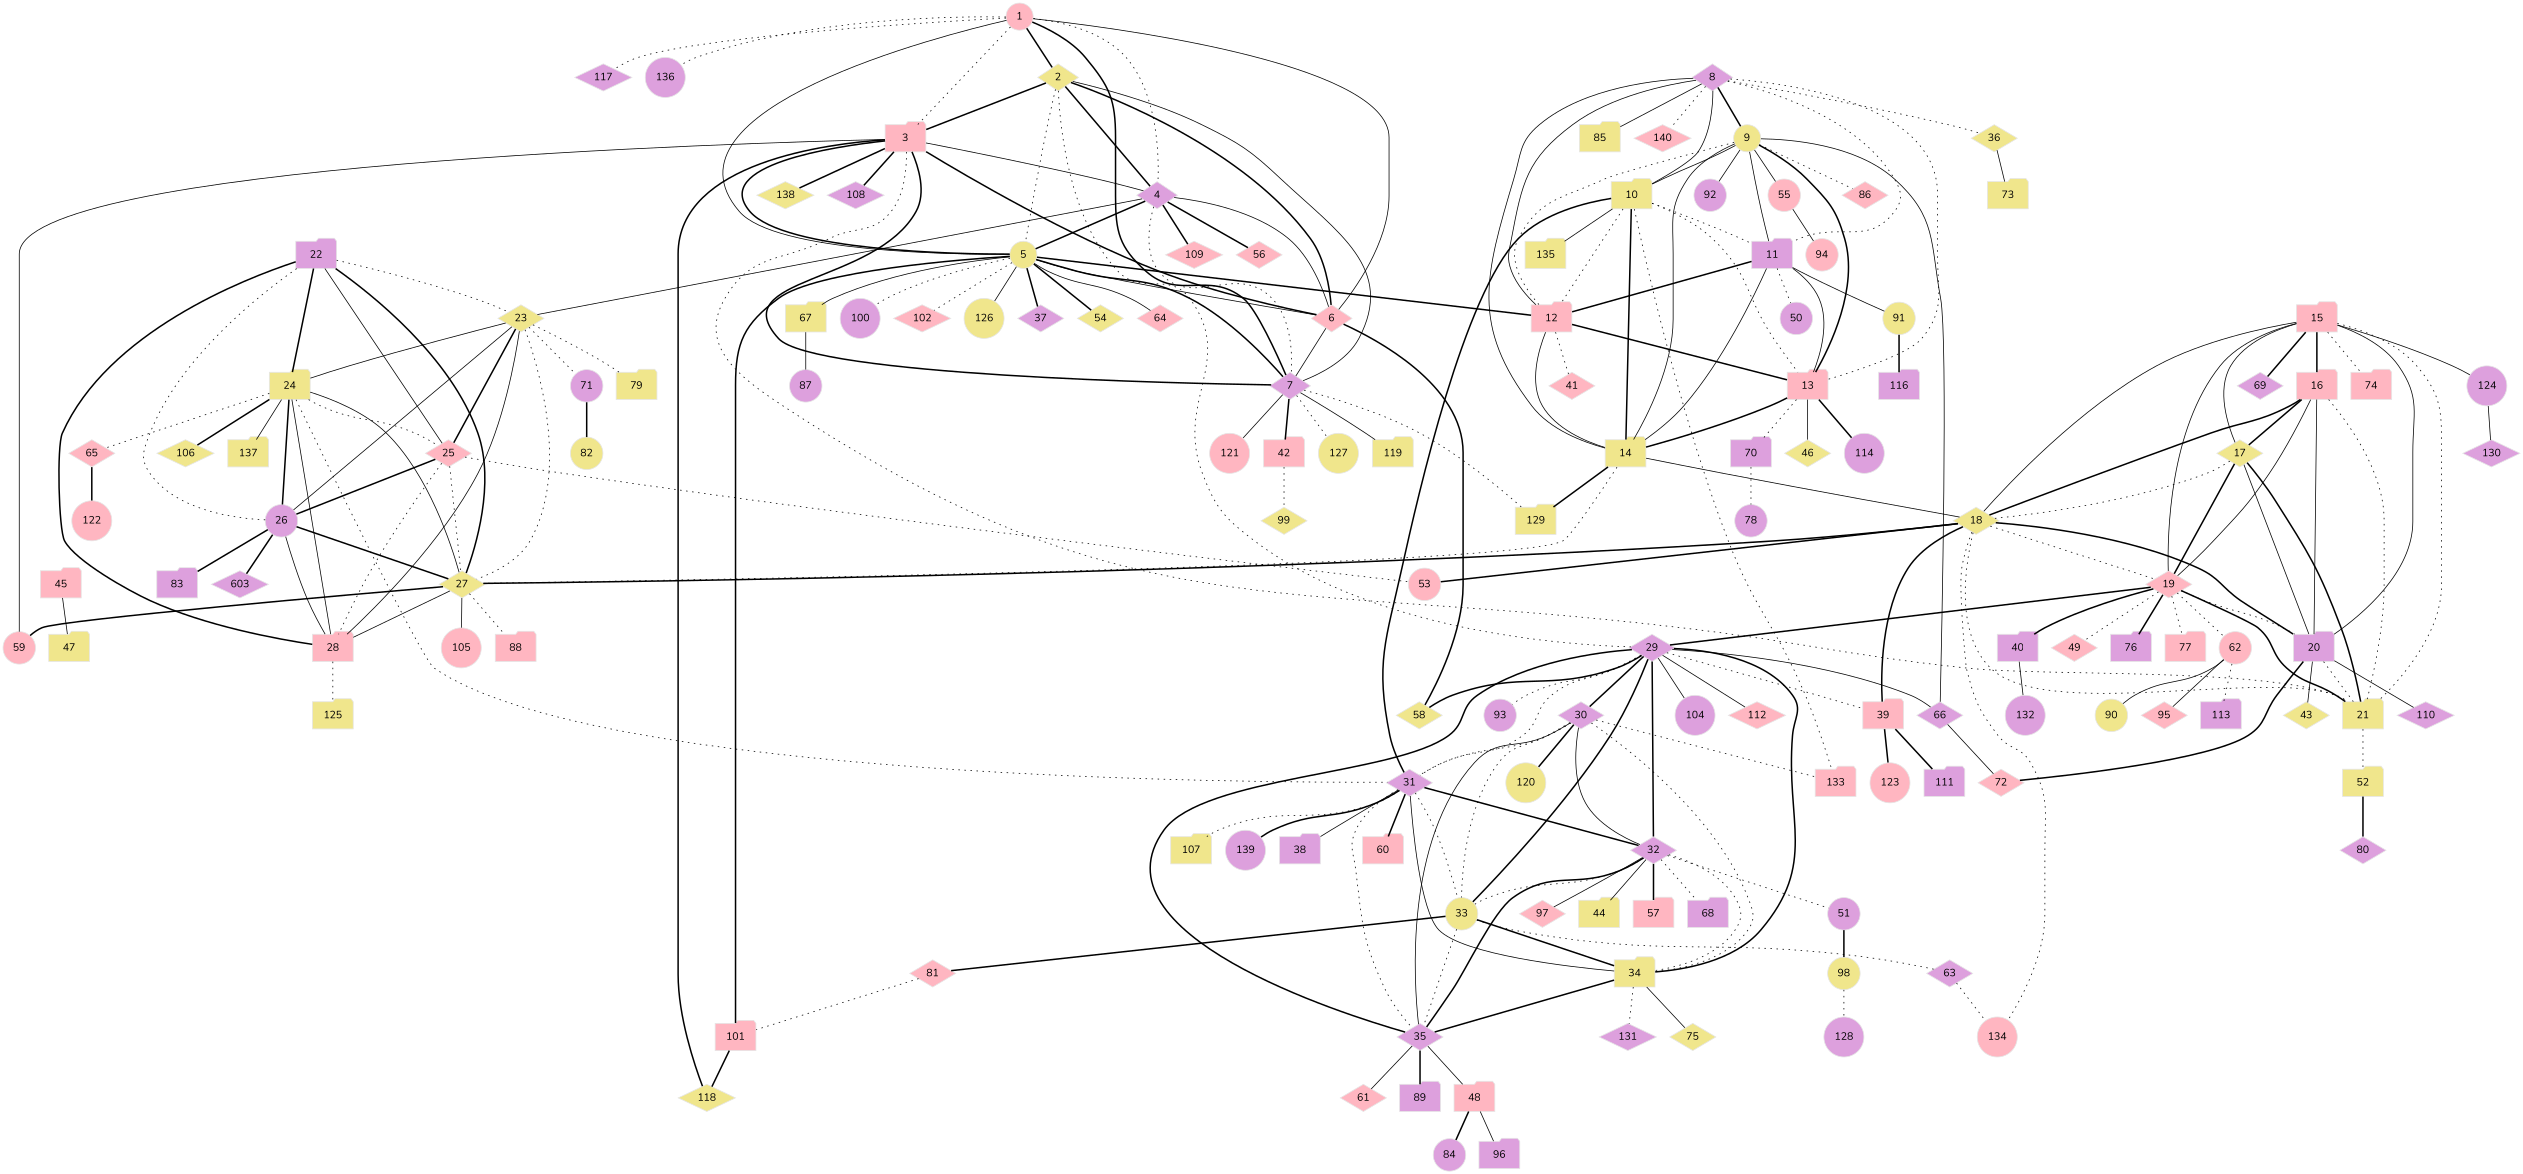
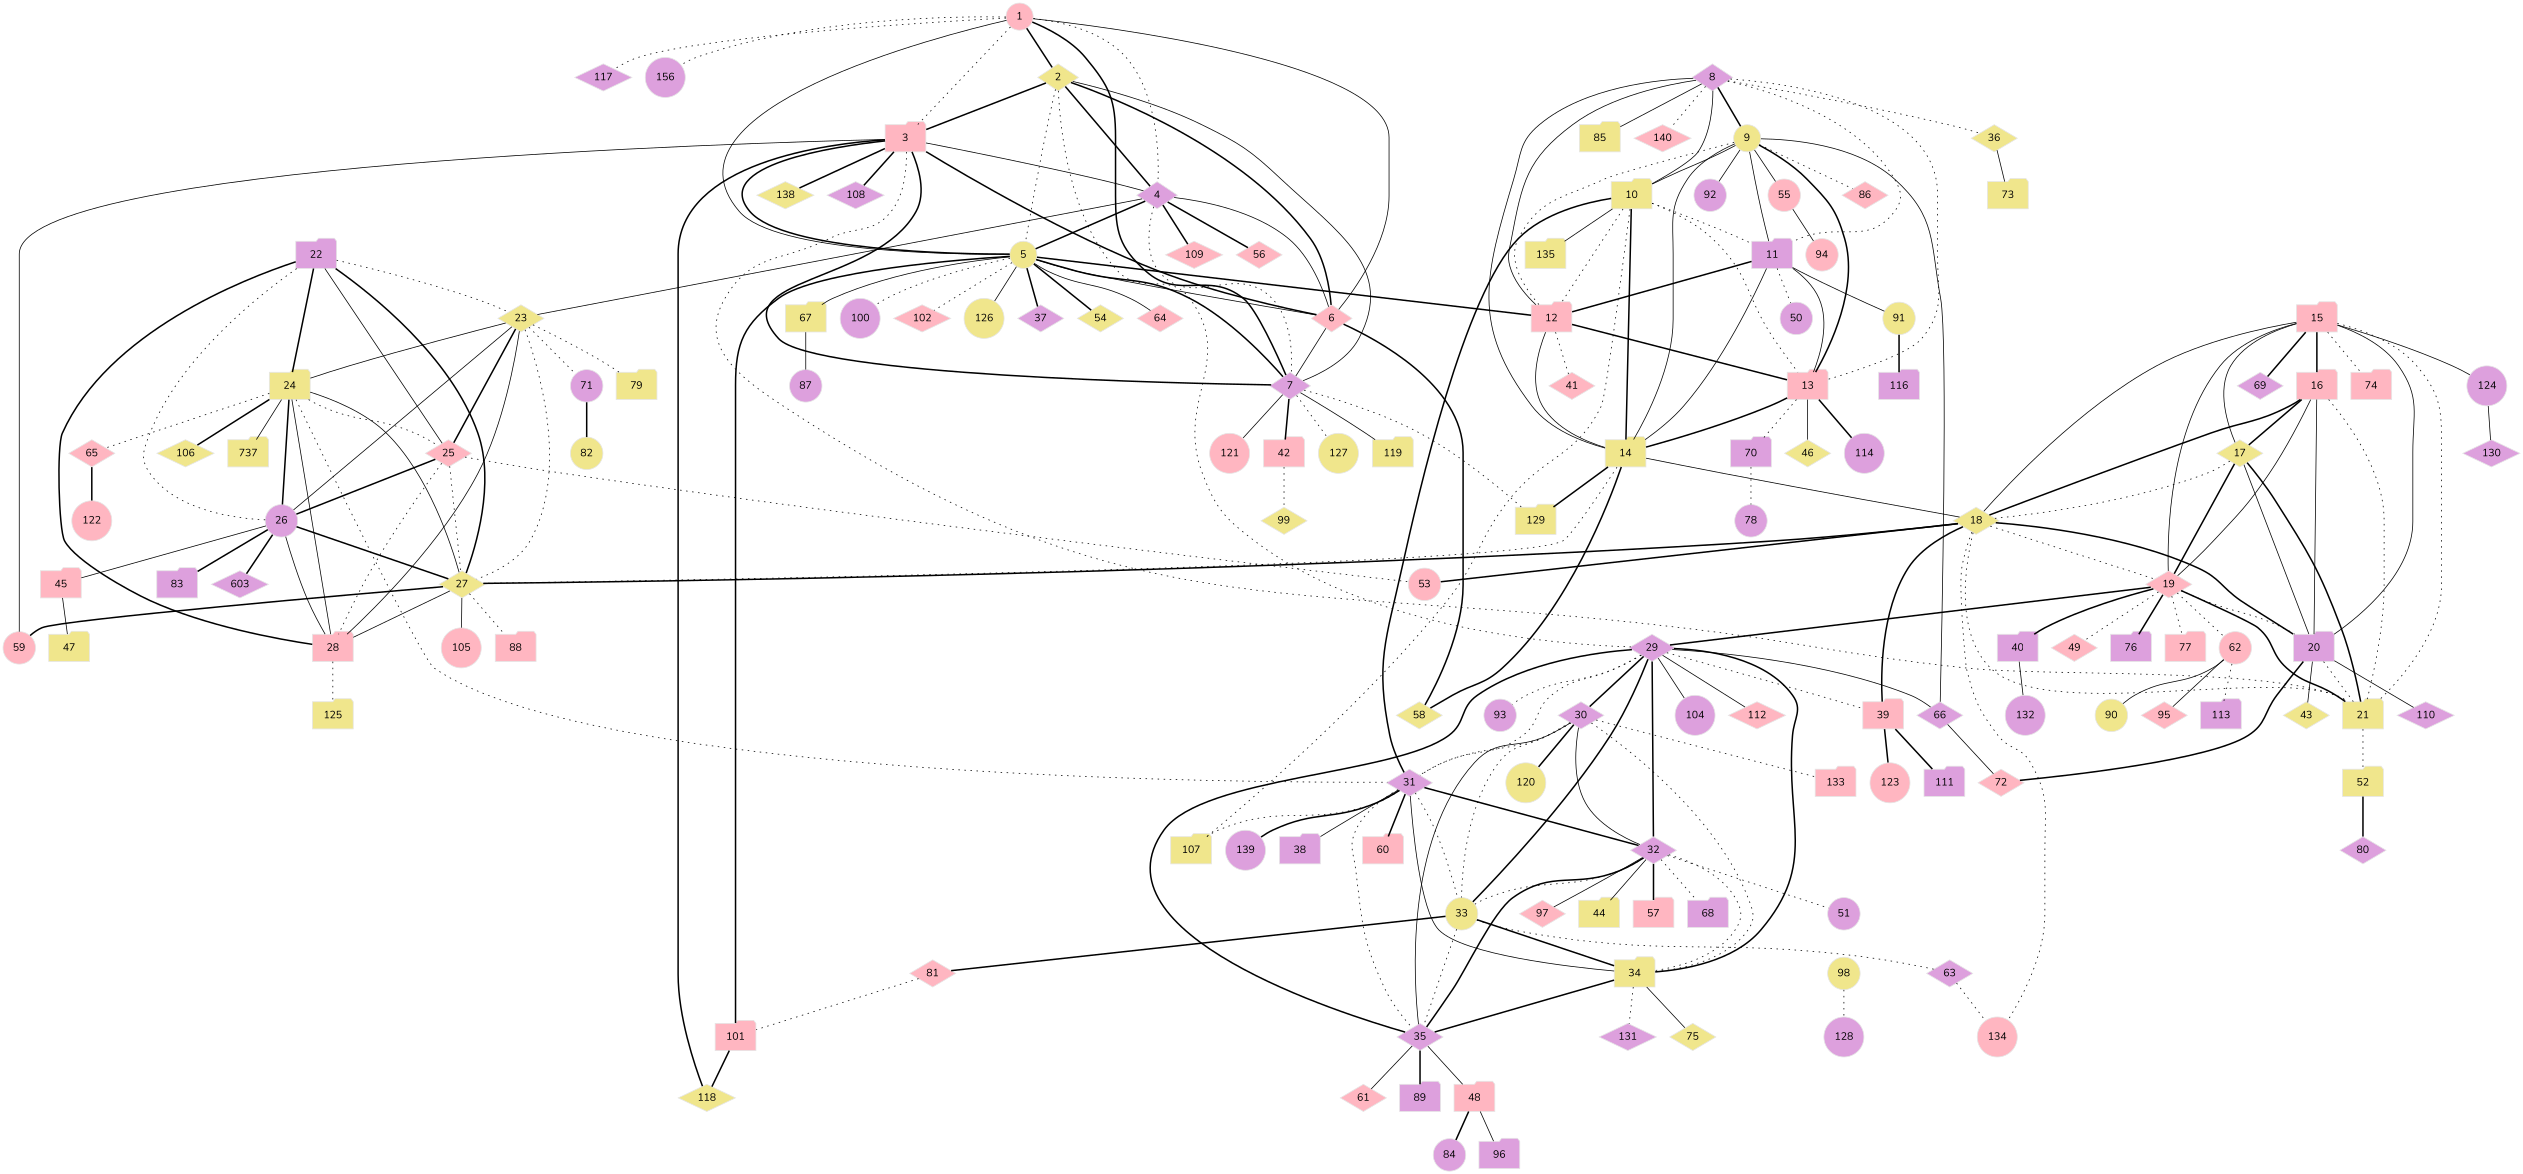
node "136": label "136" -> "156"
node "137": label "137" -> "737"
edge "10" -- "133": now "10" -- "107"
edge "26" -- "45": added
edge "29" -- "58": now "14" -- "58"
edge "51" -- "98": removed
